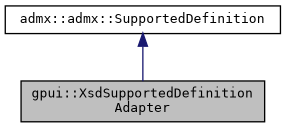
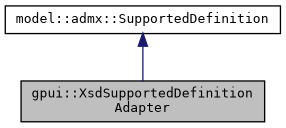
node "admx::admx::SupportedDefinition": label "admx::admx::SupportedDefinition" -> "model::admx::SupportedDefinition"
